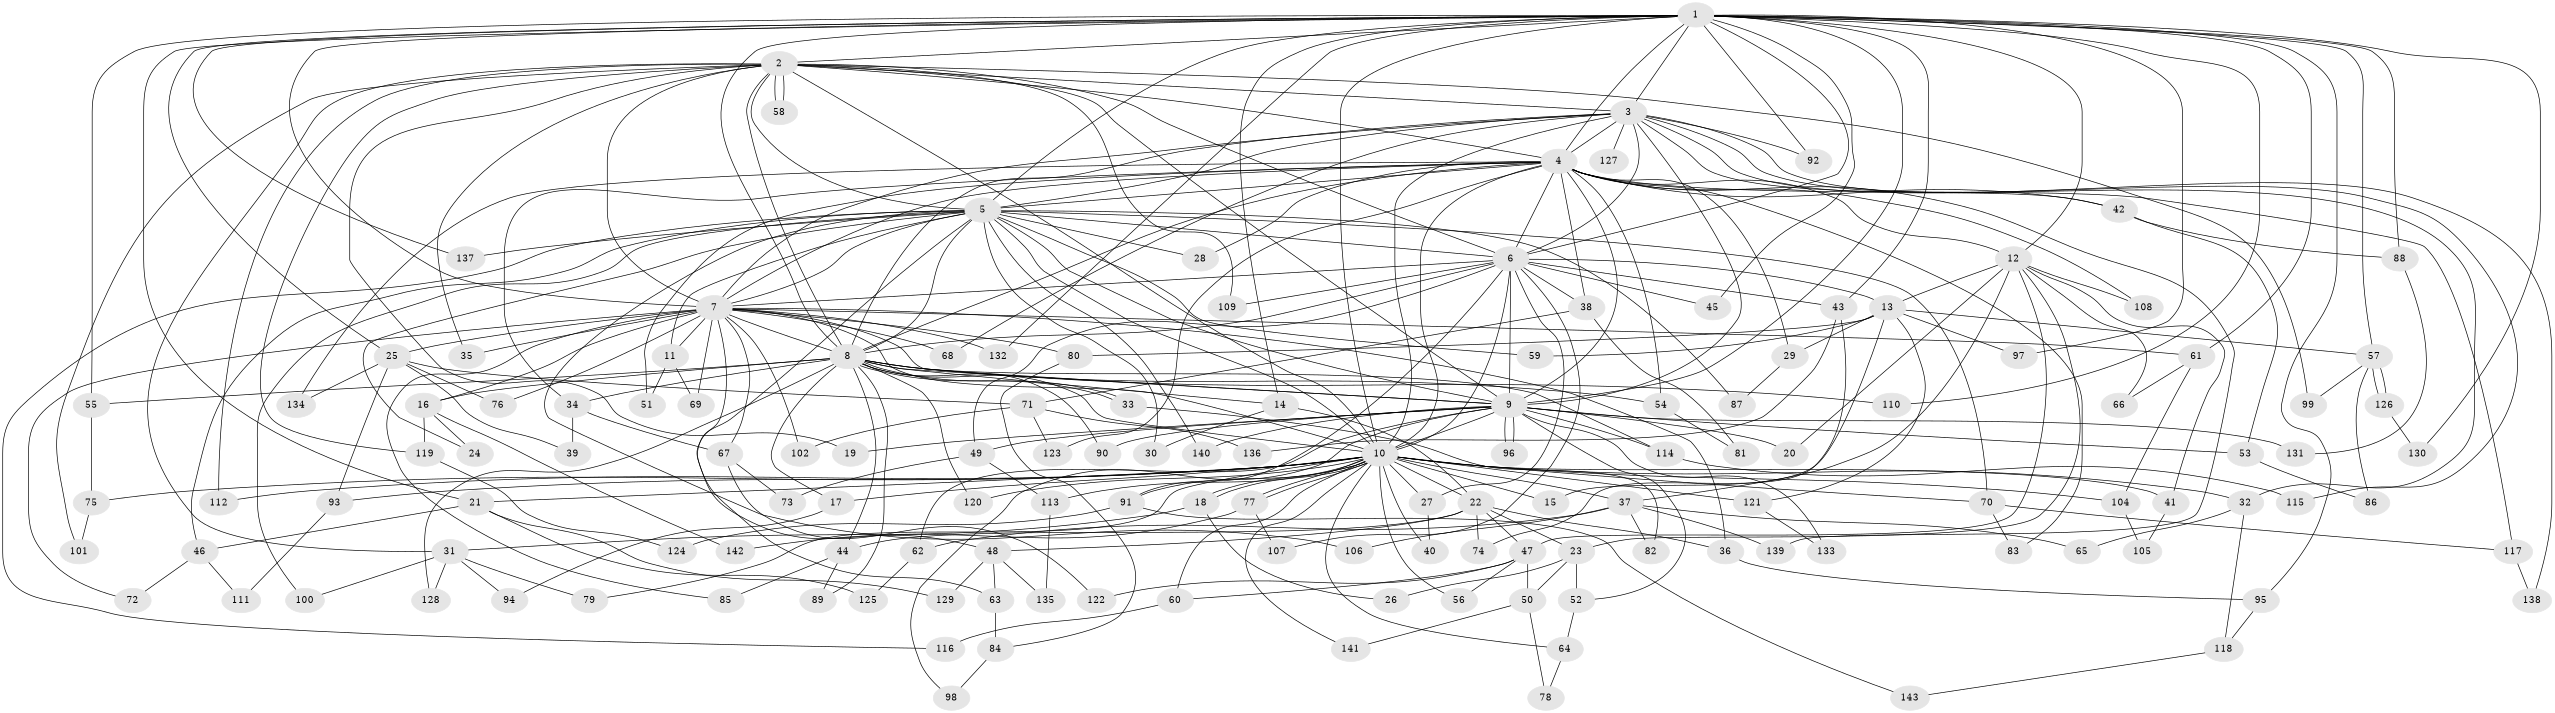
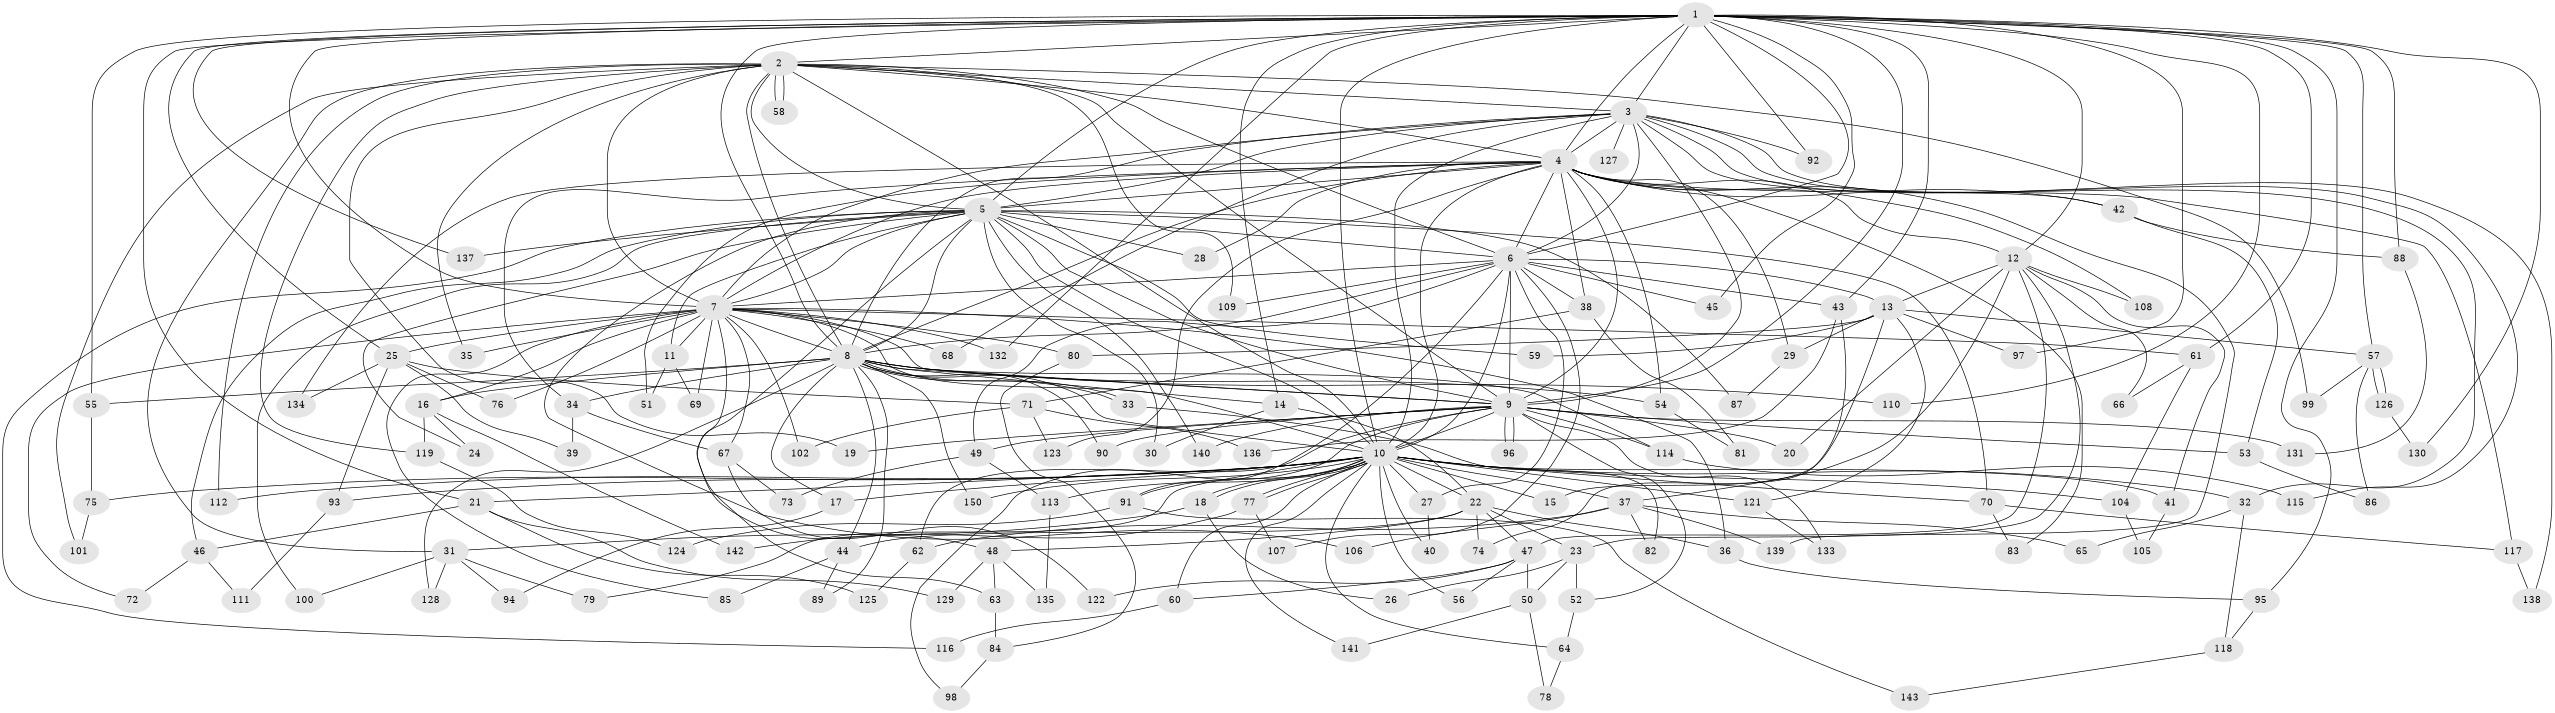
node "120": label "120" -> "150"
